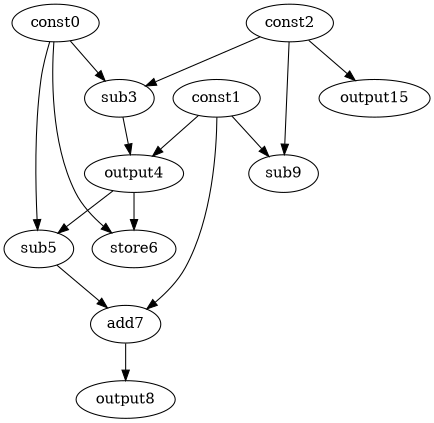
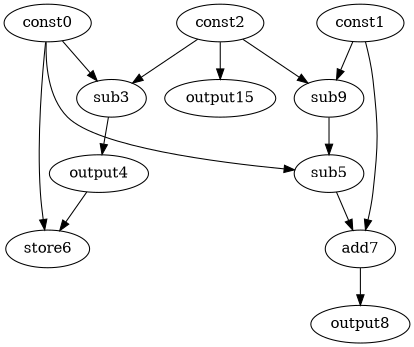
edge "const1" -> "output4": removed
edge "output4" -> "sub5": now "sub9" -> "sub5"
